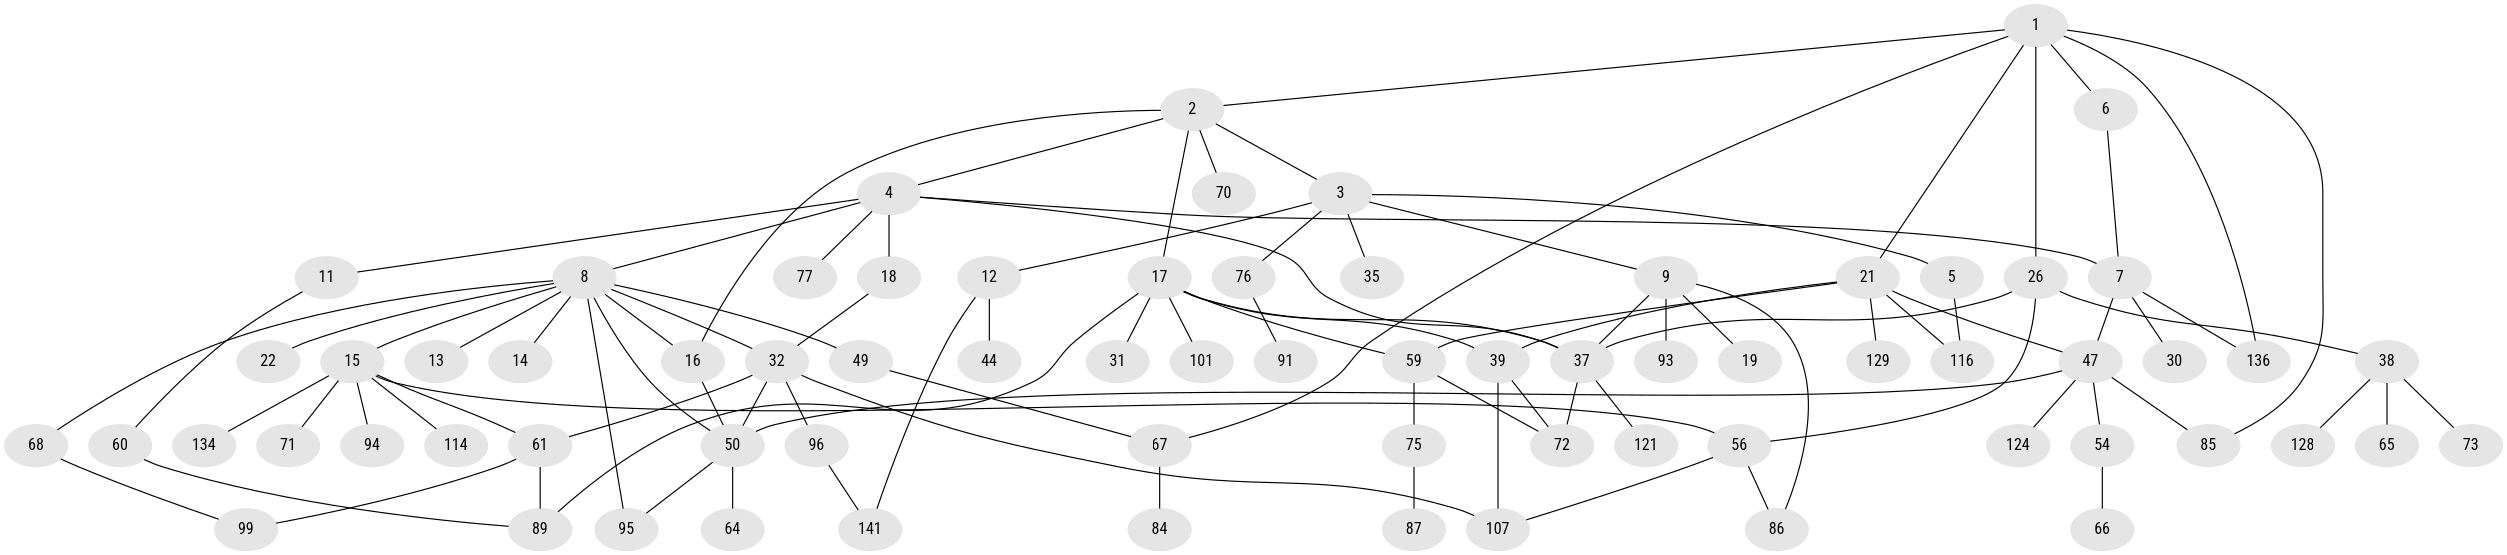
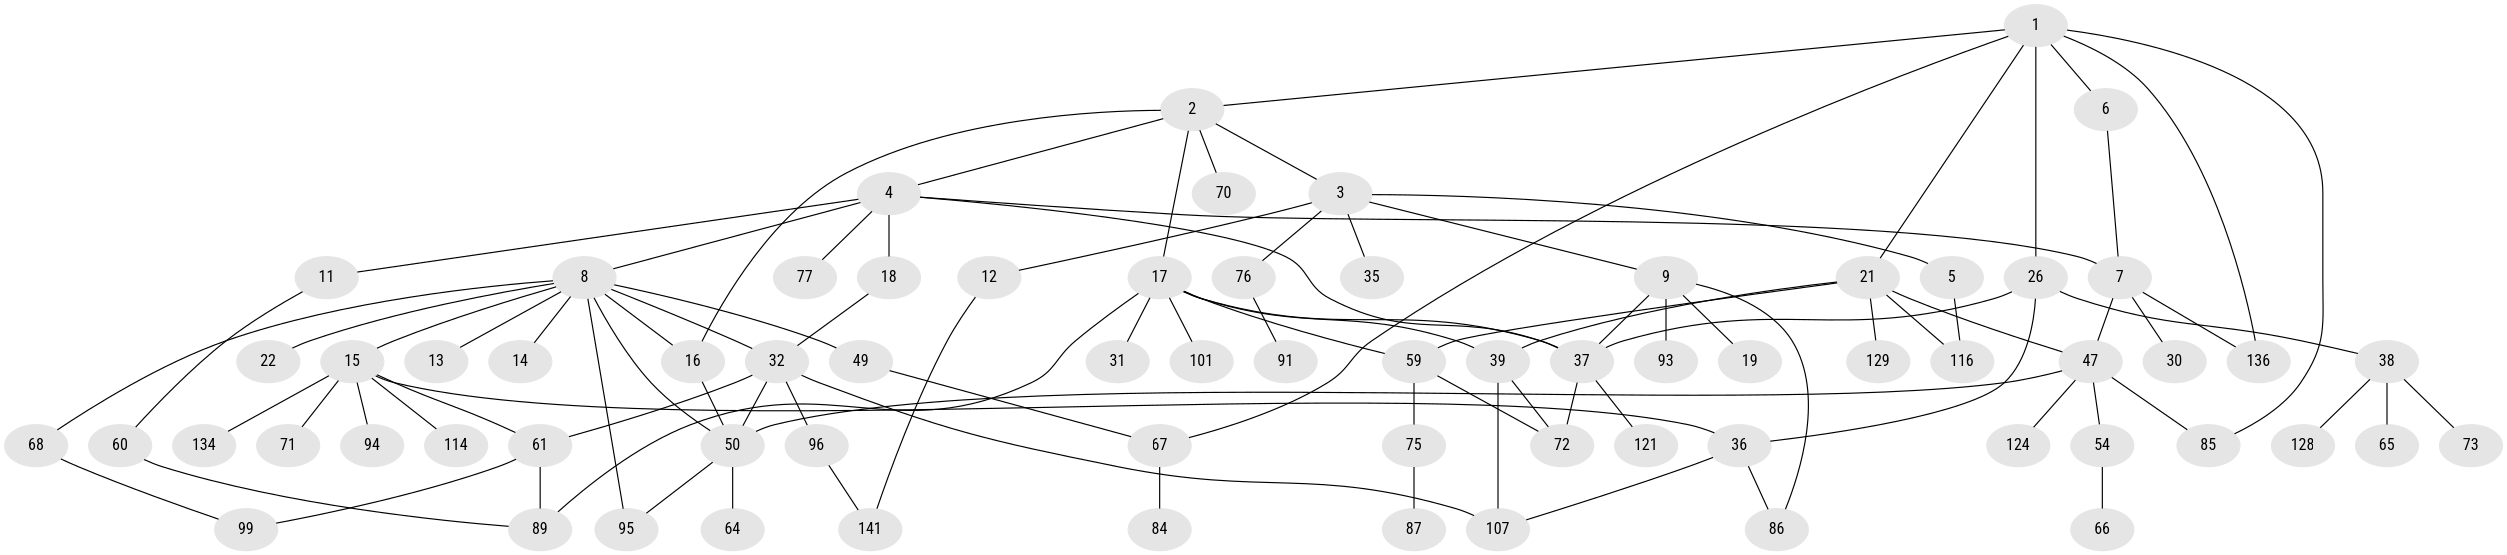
node "44": removed
node "56": label "56" -> "36"
